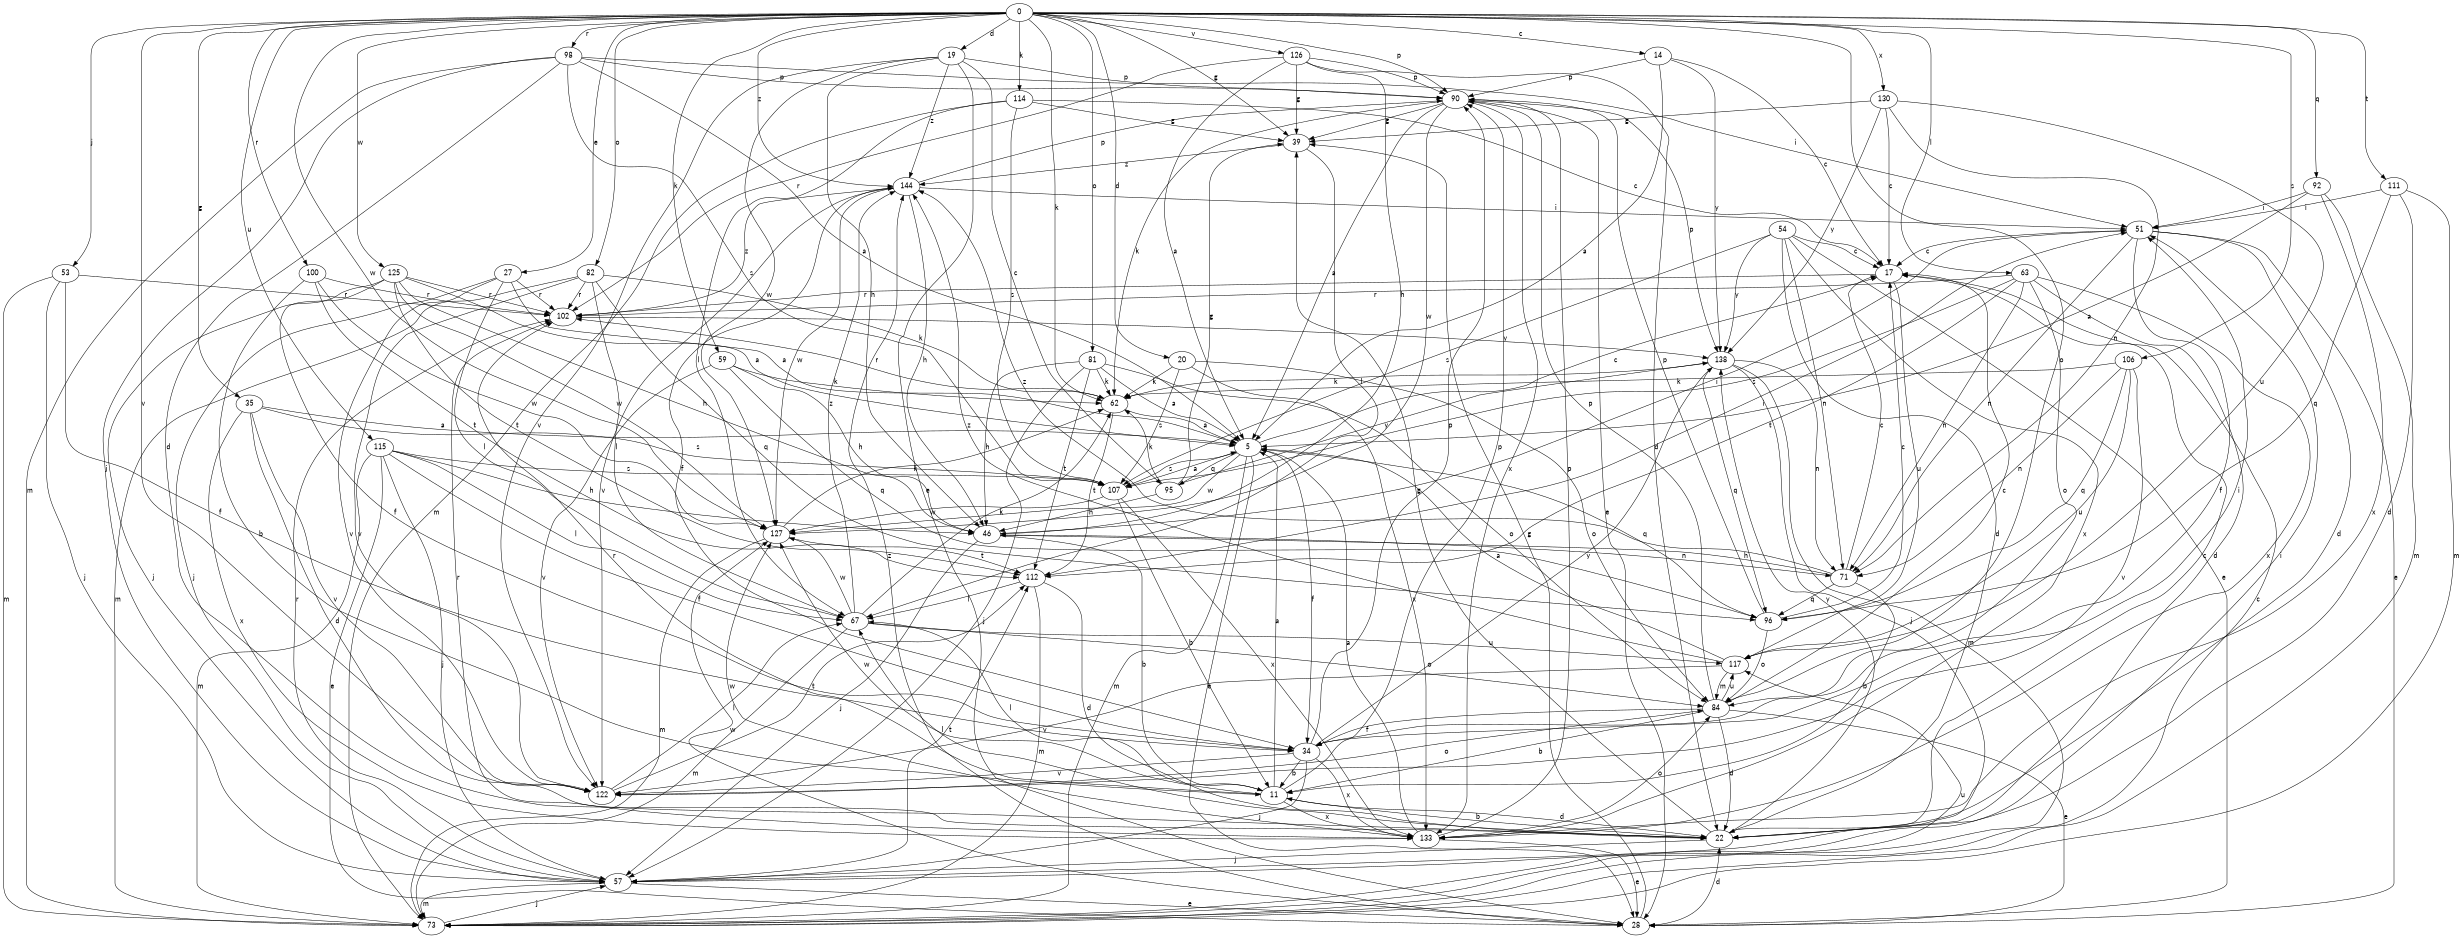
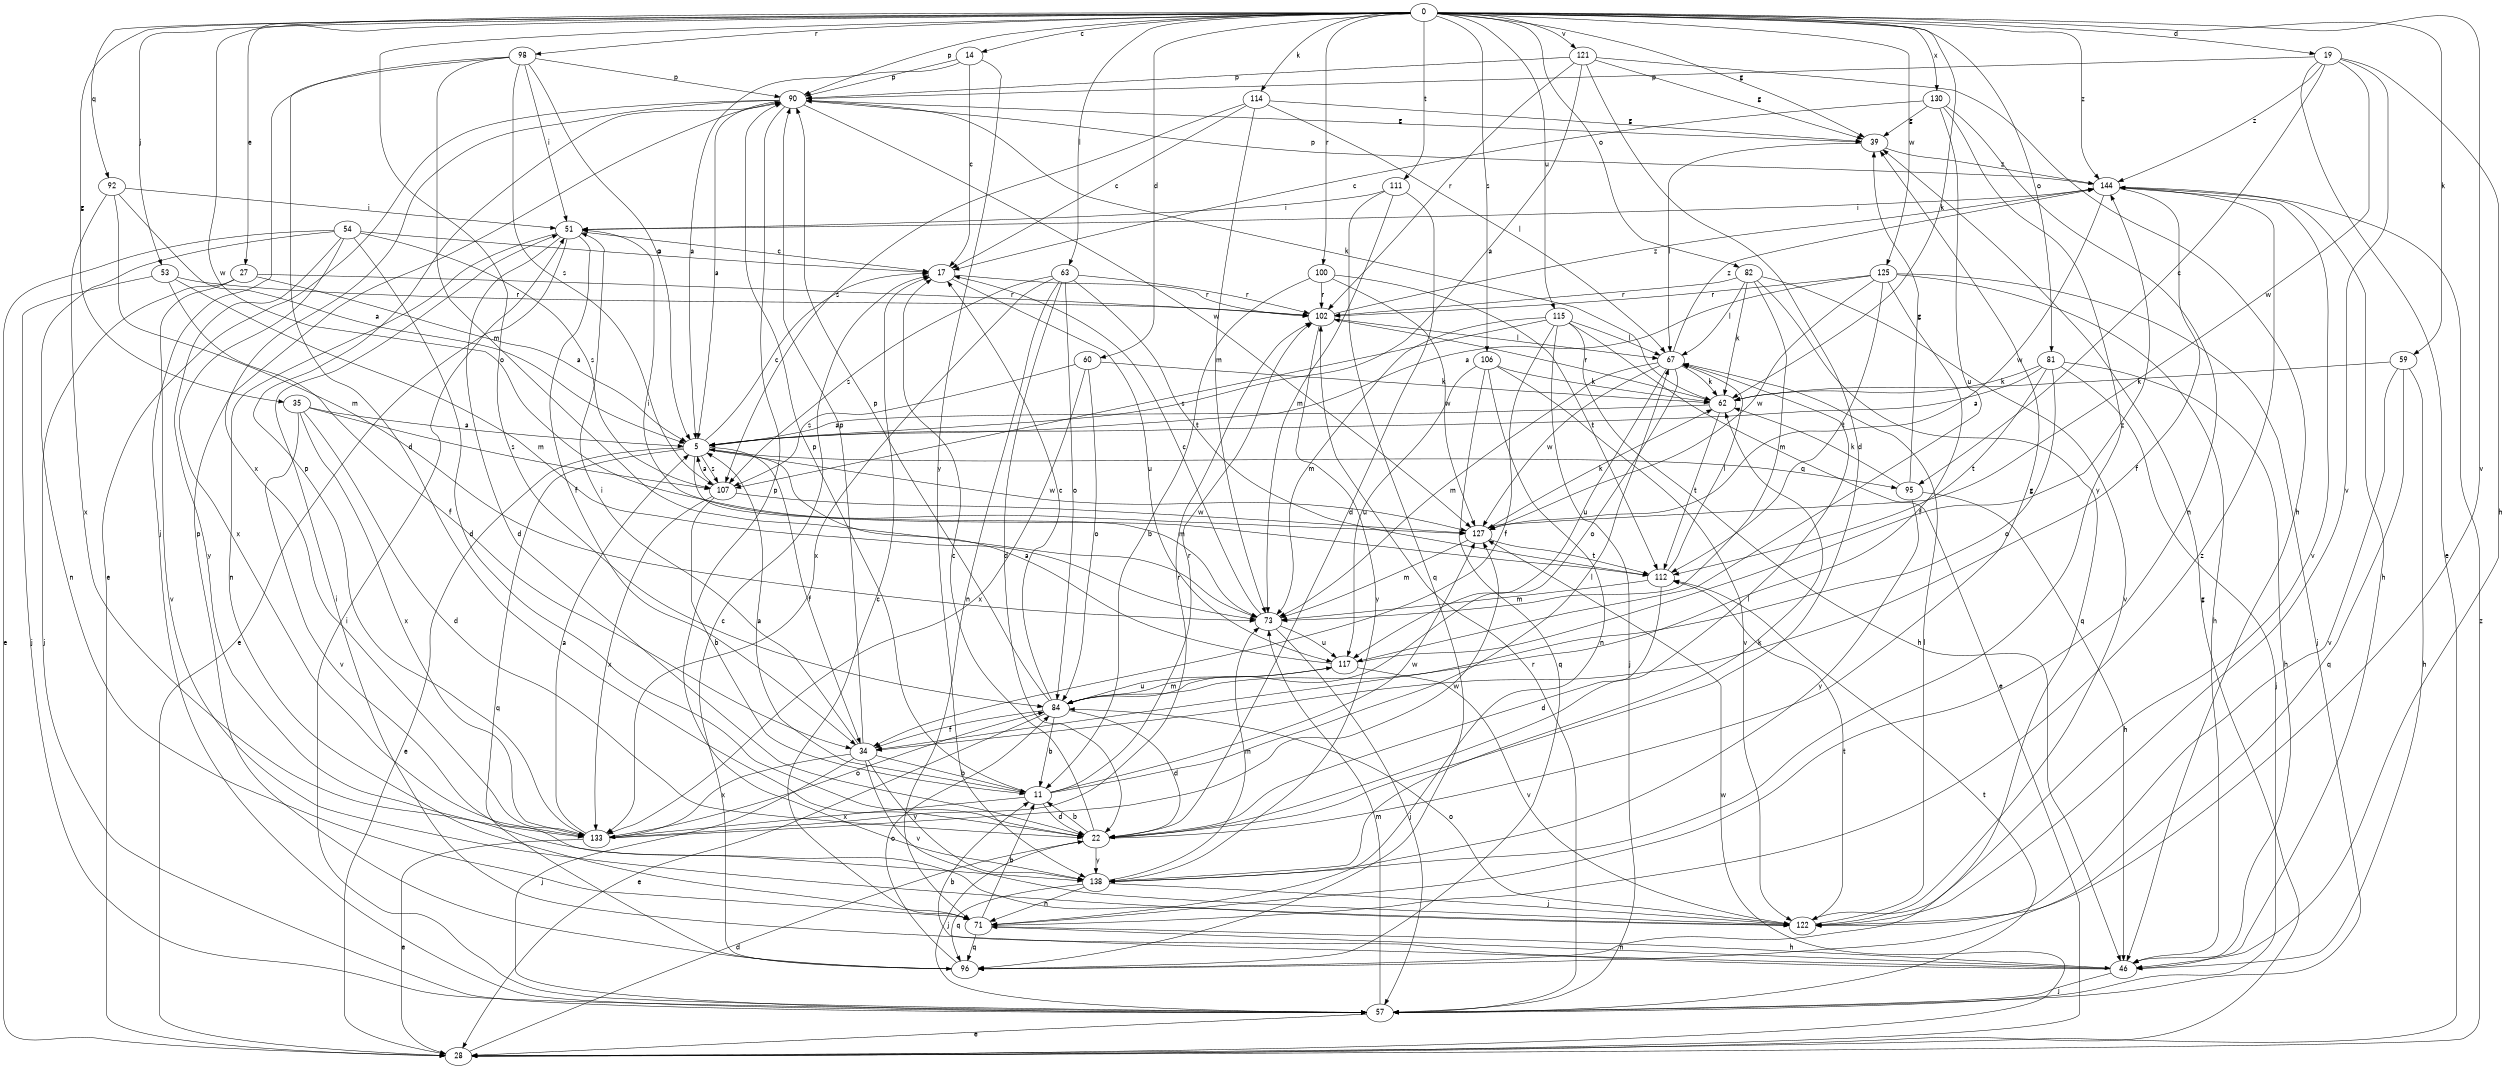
node "126": label "126" -> "121"
node "20": label "20" -> "60"
edge "27" -> "67": now "102" -> "67"
edge "138" -> "57": now "138" -> "122"
